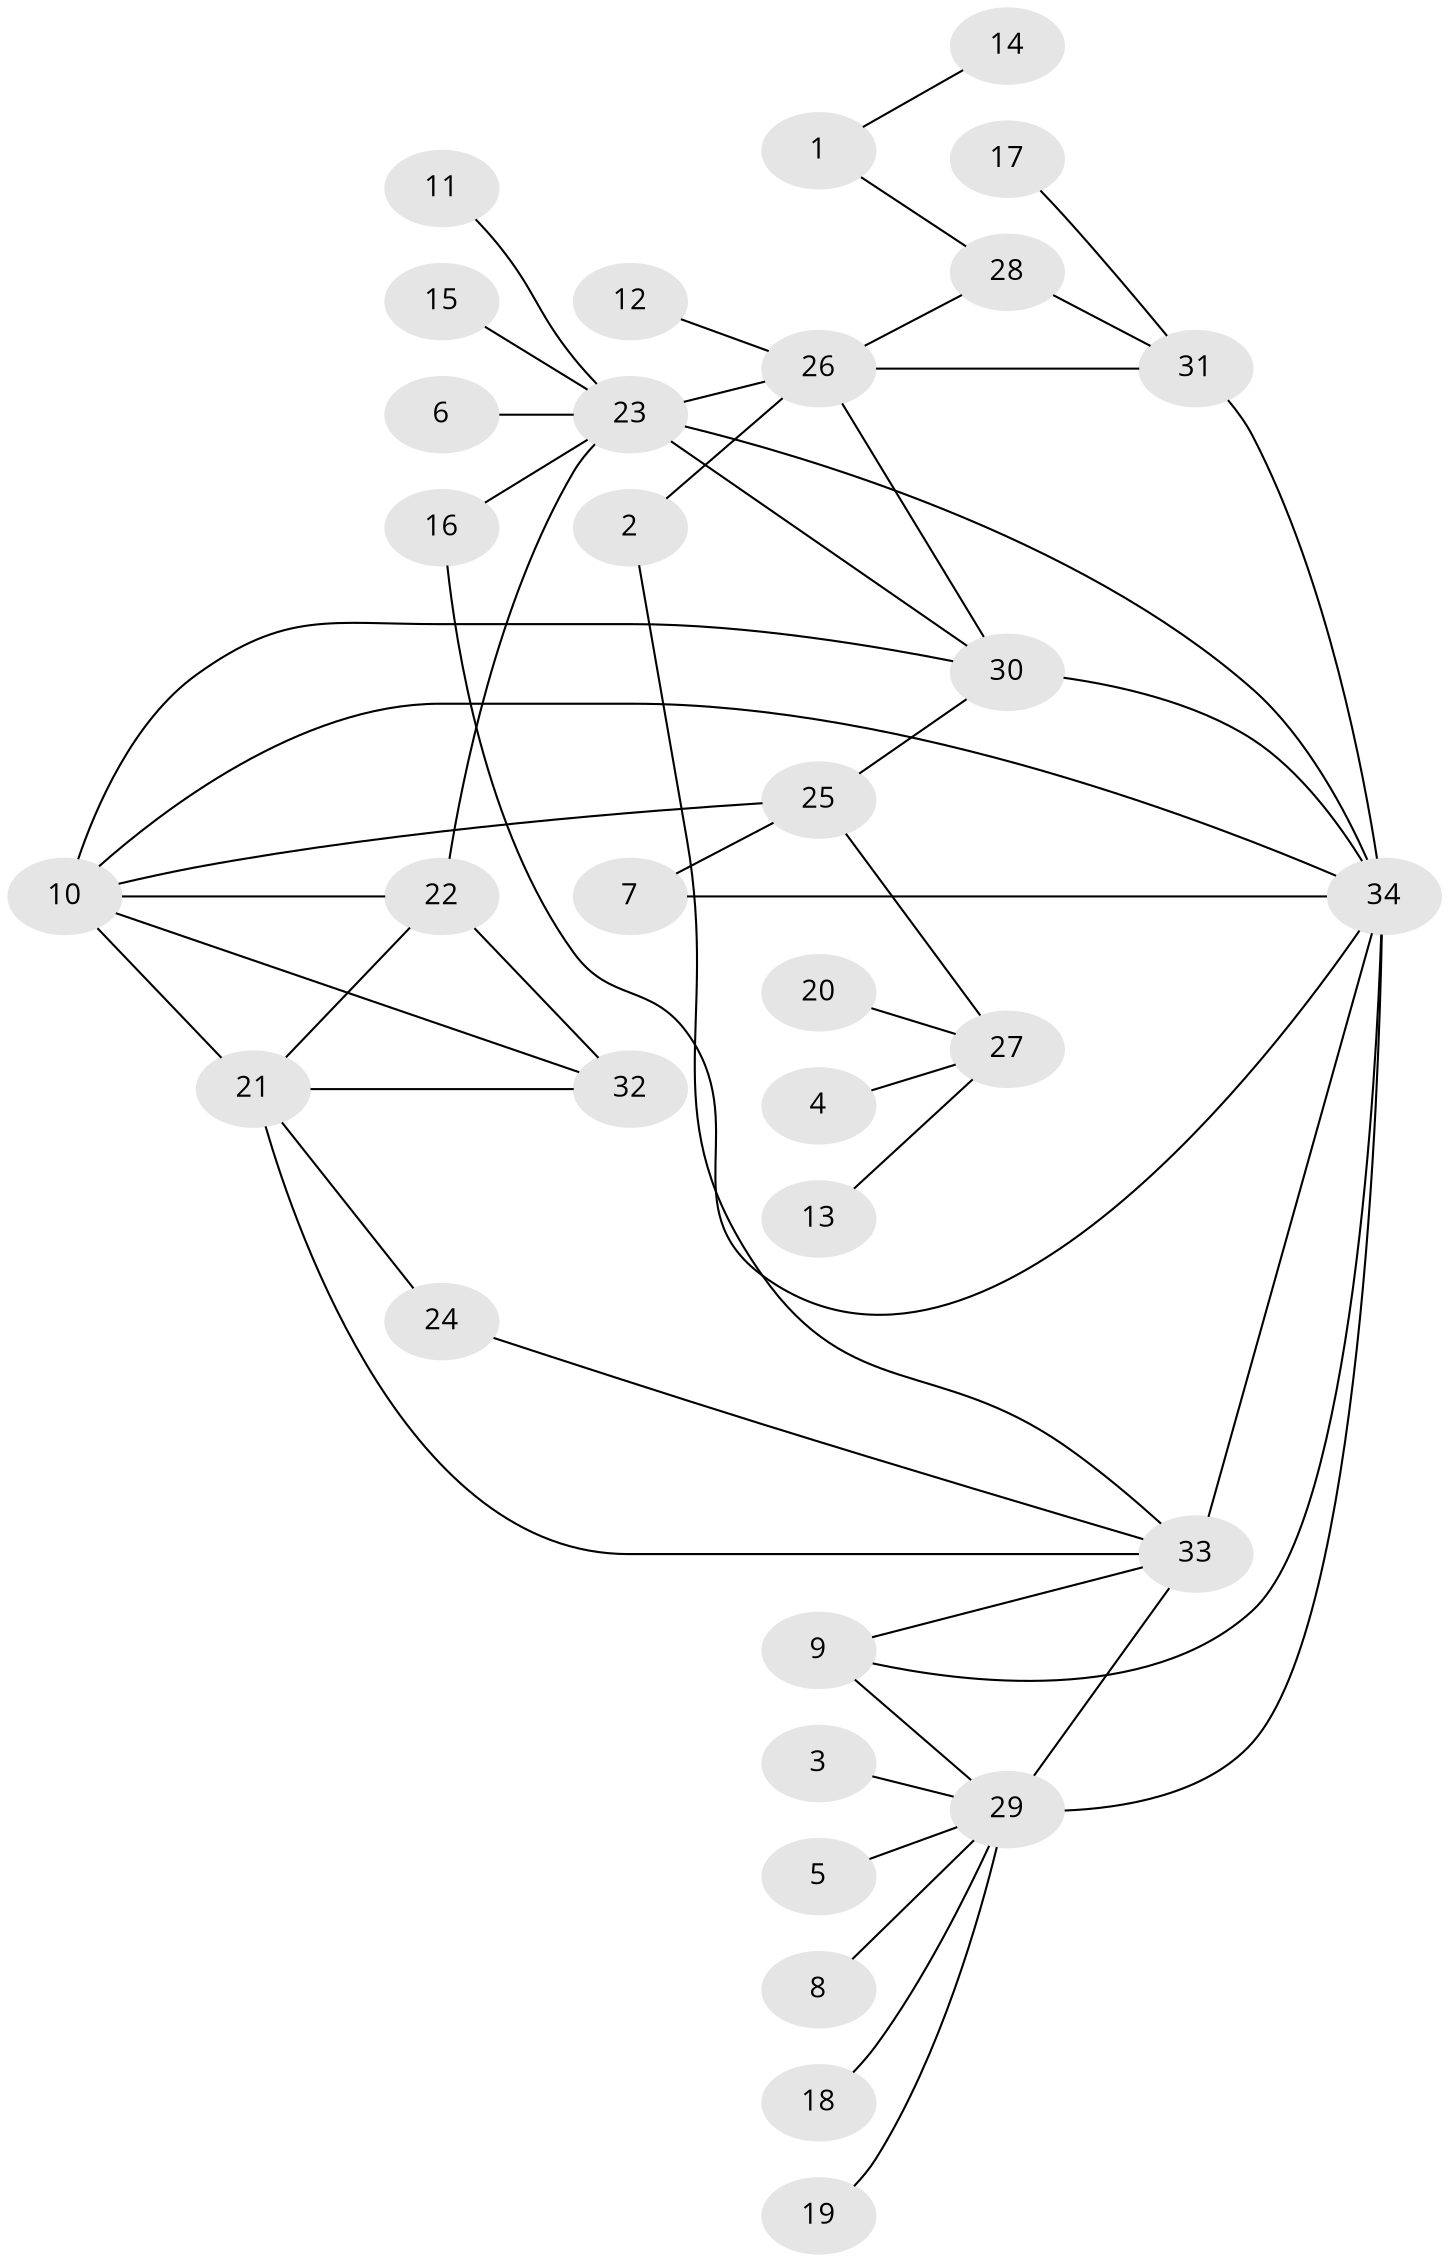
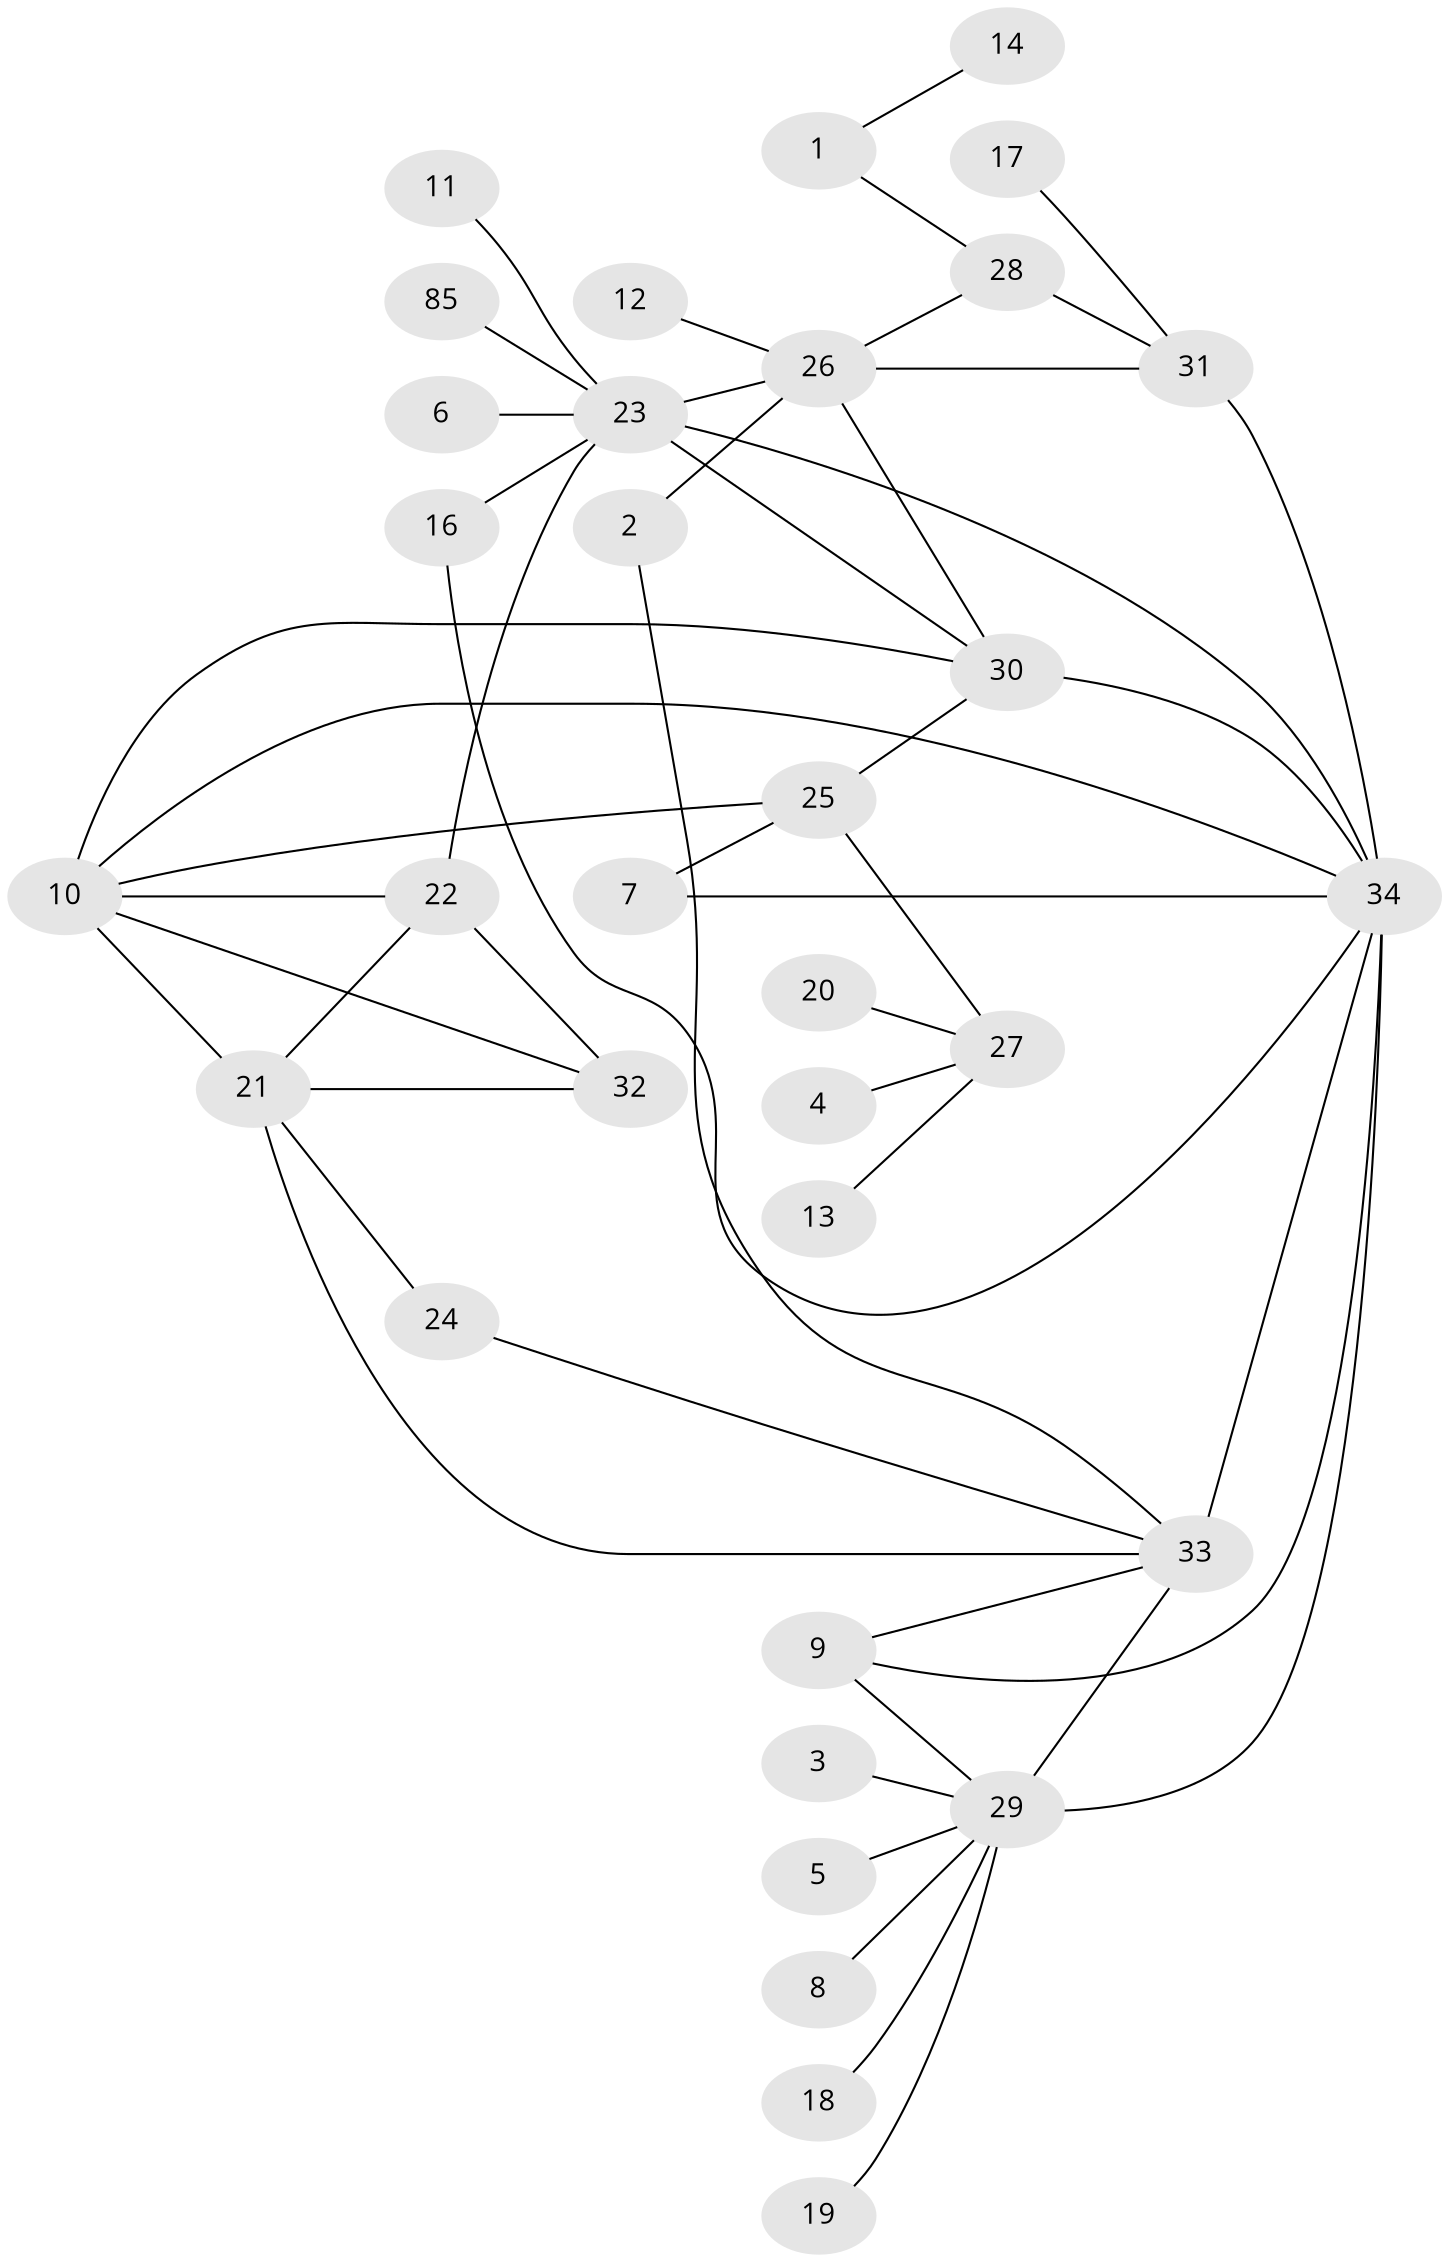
node "15": label "15" -> "85"
